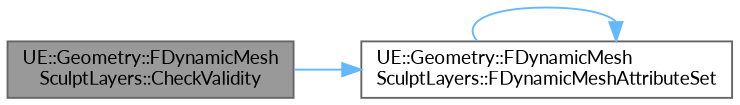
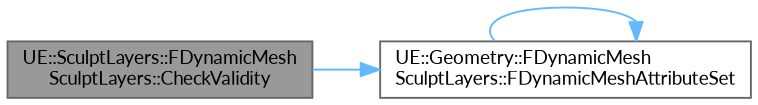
node "UE::Geometry::FDynamicMesh SculptLayers::CheckValidity": label "UE::Geometry::FDynamicMesh SculptLayers::CheckValidity" -> "UE::SculptLayers::FDynamicMesh SculptLayers::CheckValidity"
